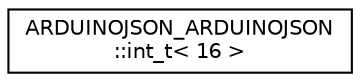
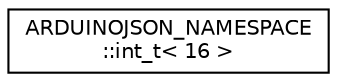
node "ARDUINOJSON_ARDUINOJSON ::int_t< 16 >": label "ARDUINOJSON_ARDUINOJSON ::int_t< 16 >" -> "ARDUINOJSON_NAMESPACE ::int_t< 16 >"
